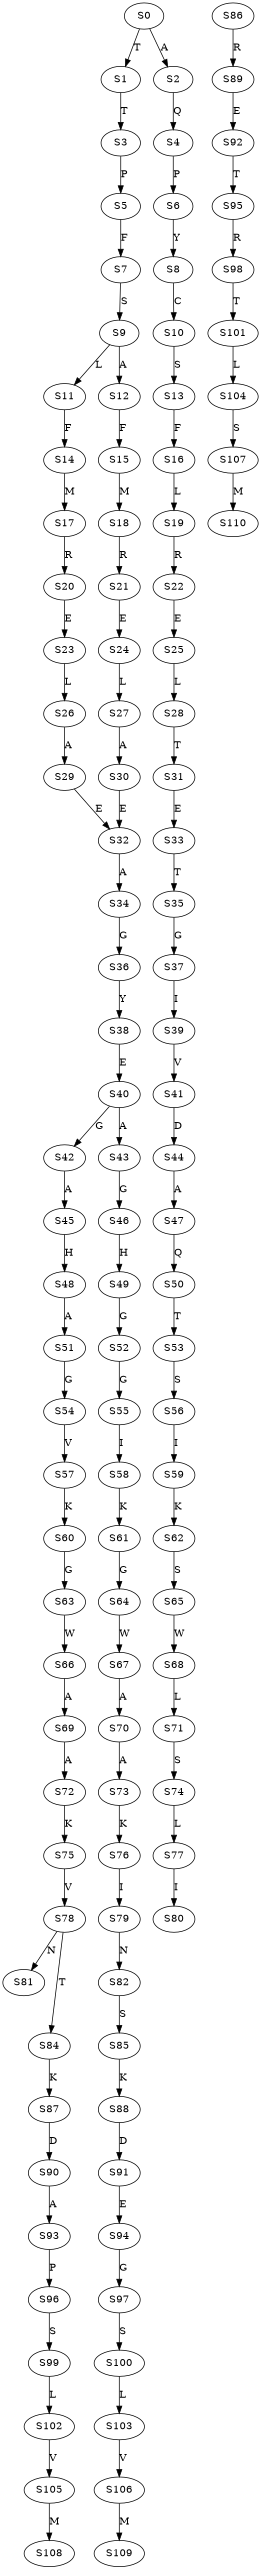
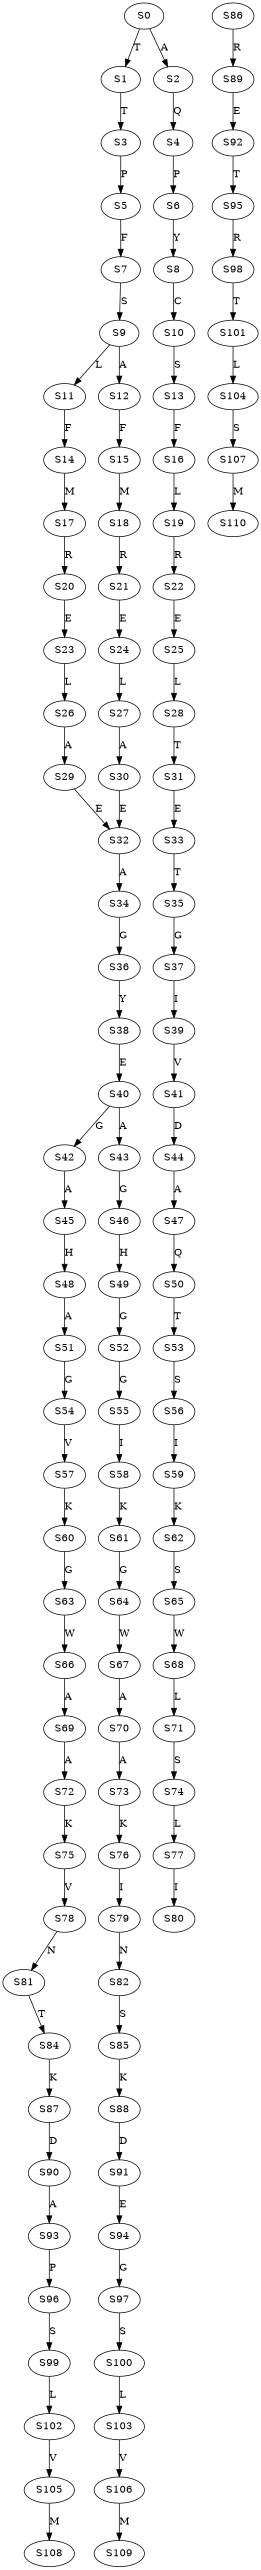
edge "S78" -> "S84": now "S81" -> "S84"
